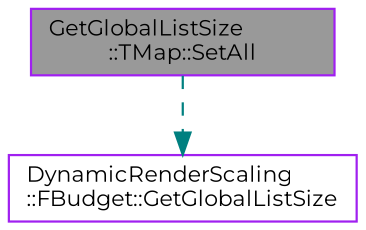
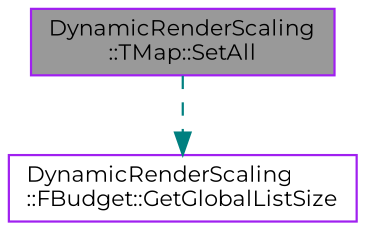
node "GetGlobalListSize ::TMap::SetAll": label "GetGlobalListSize ::TMap::SetAll" -> "DynamicRenderScaling ::TMap::SetAll"
